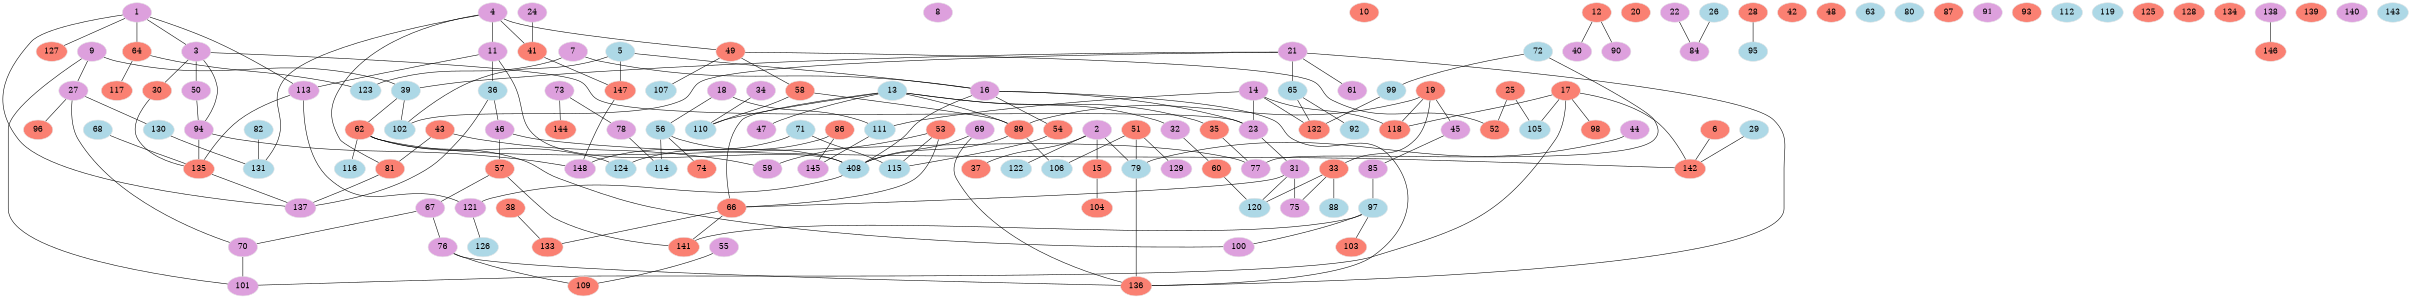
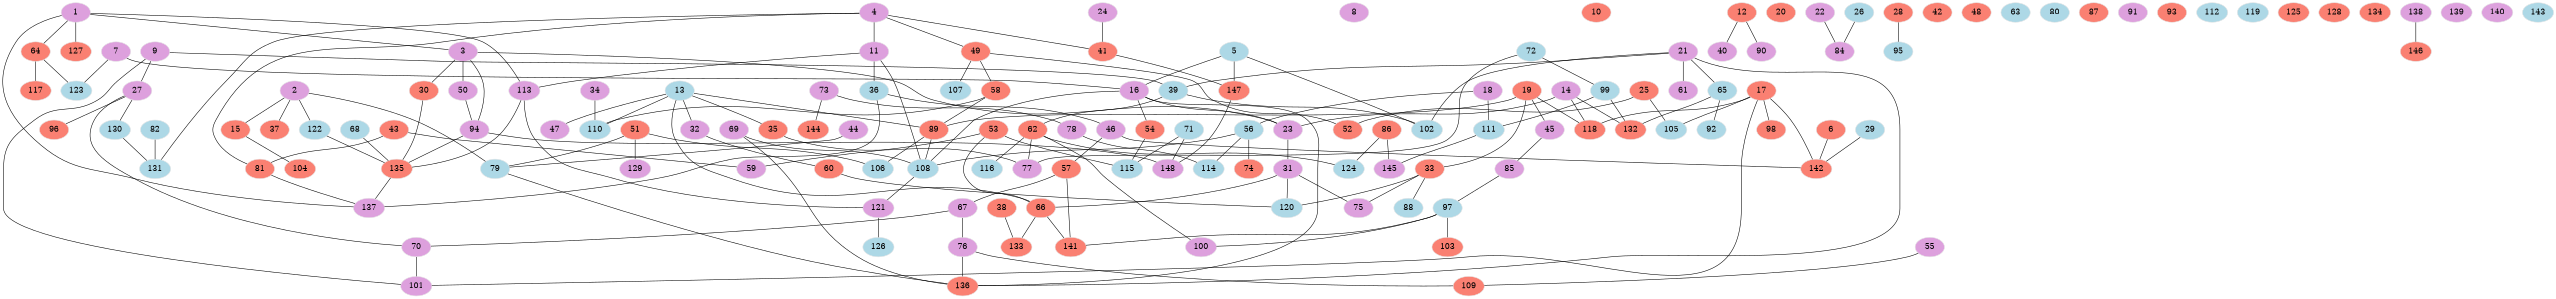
node "139": fillcolor salmon -> plum
edge "14" -- "111": now "99" -- "111"
edge "122" -- "135": added
node "408": label "408" -> "108"
